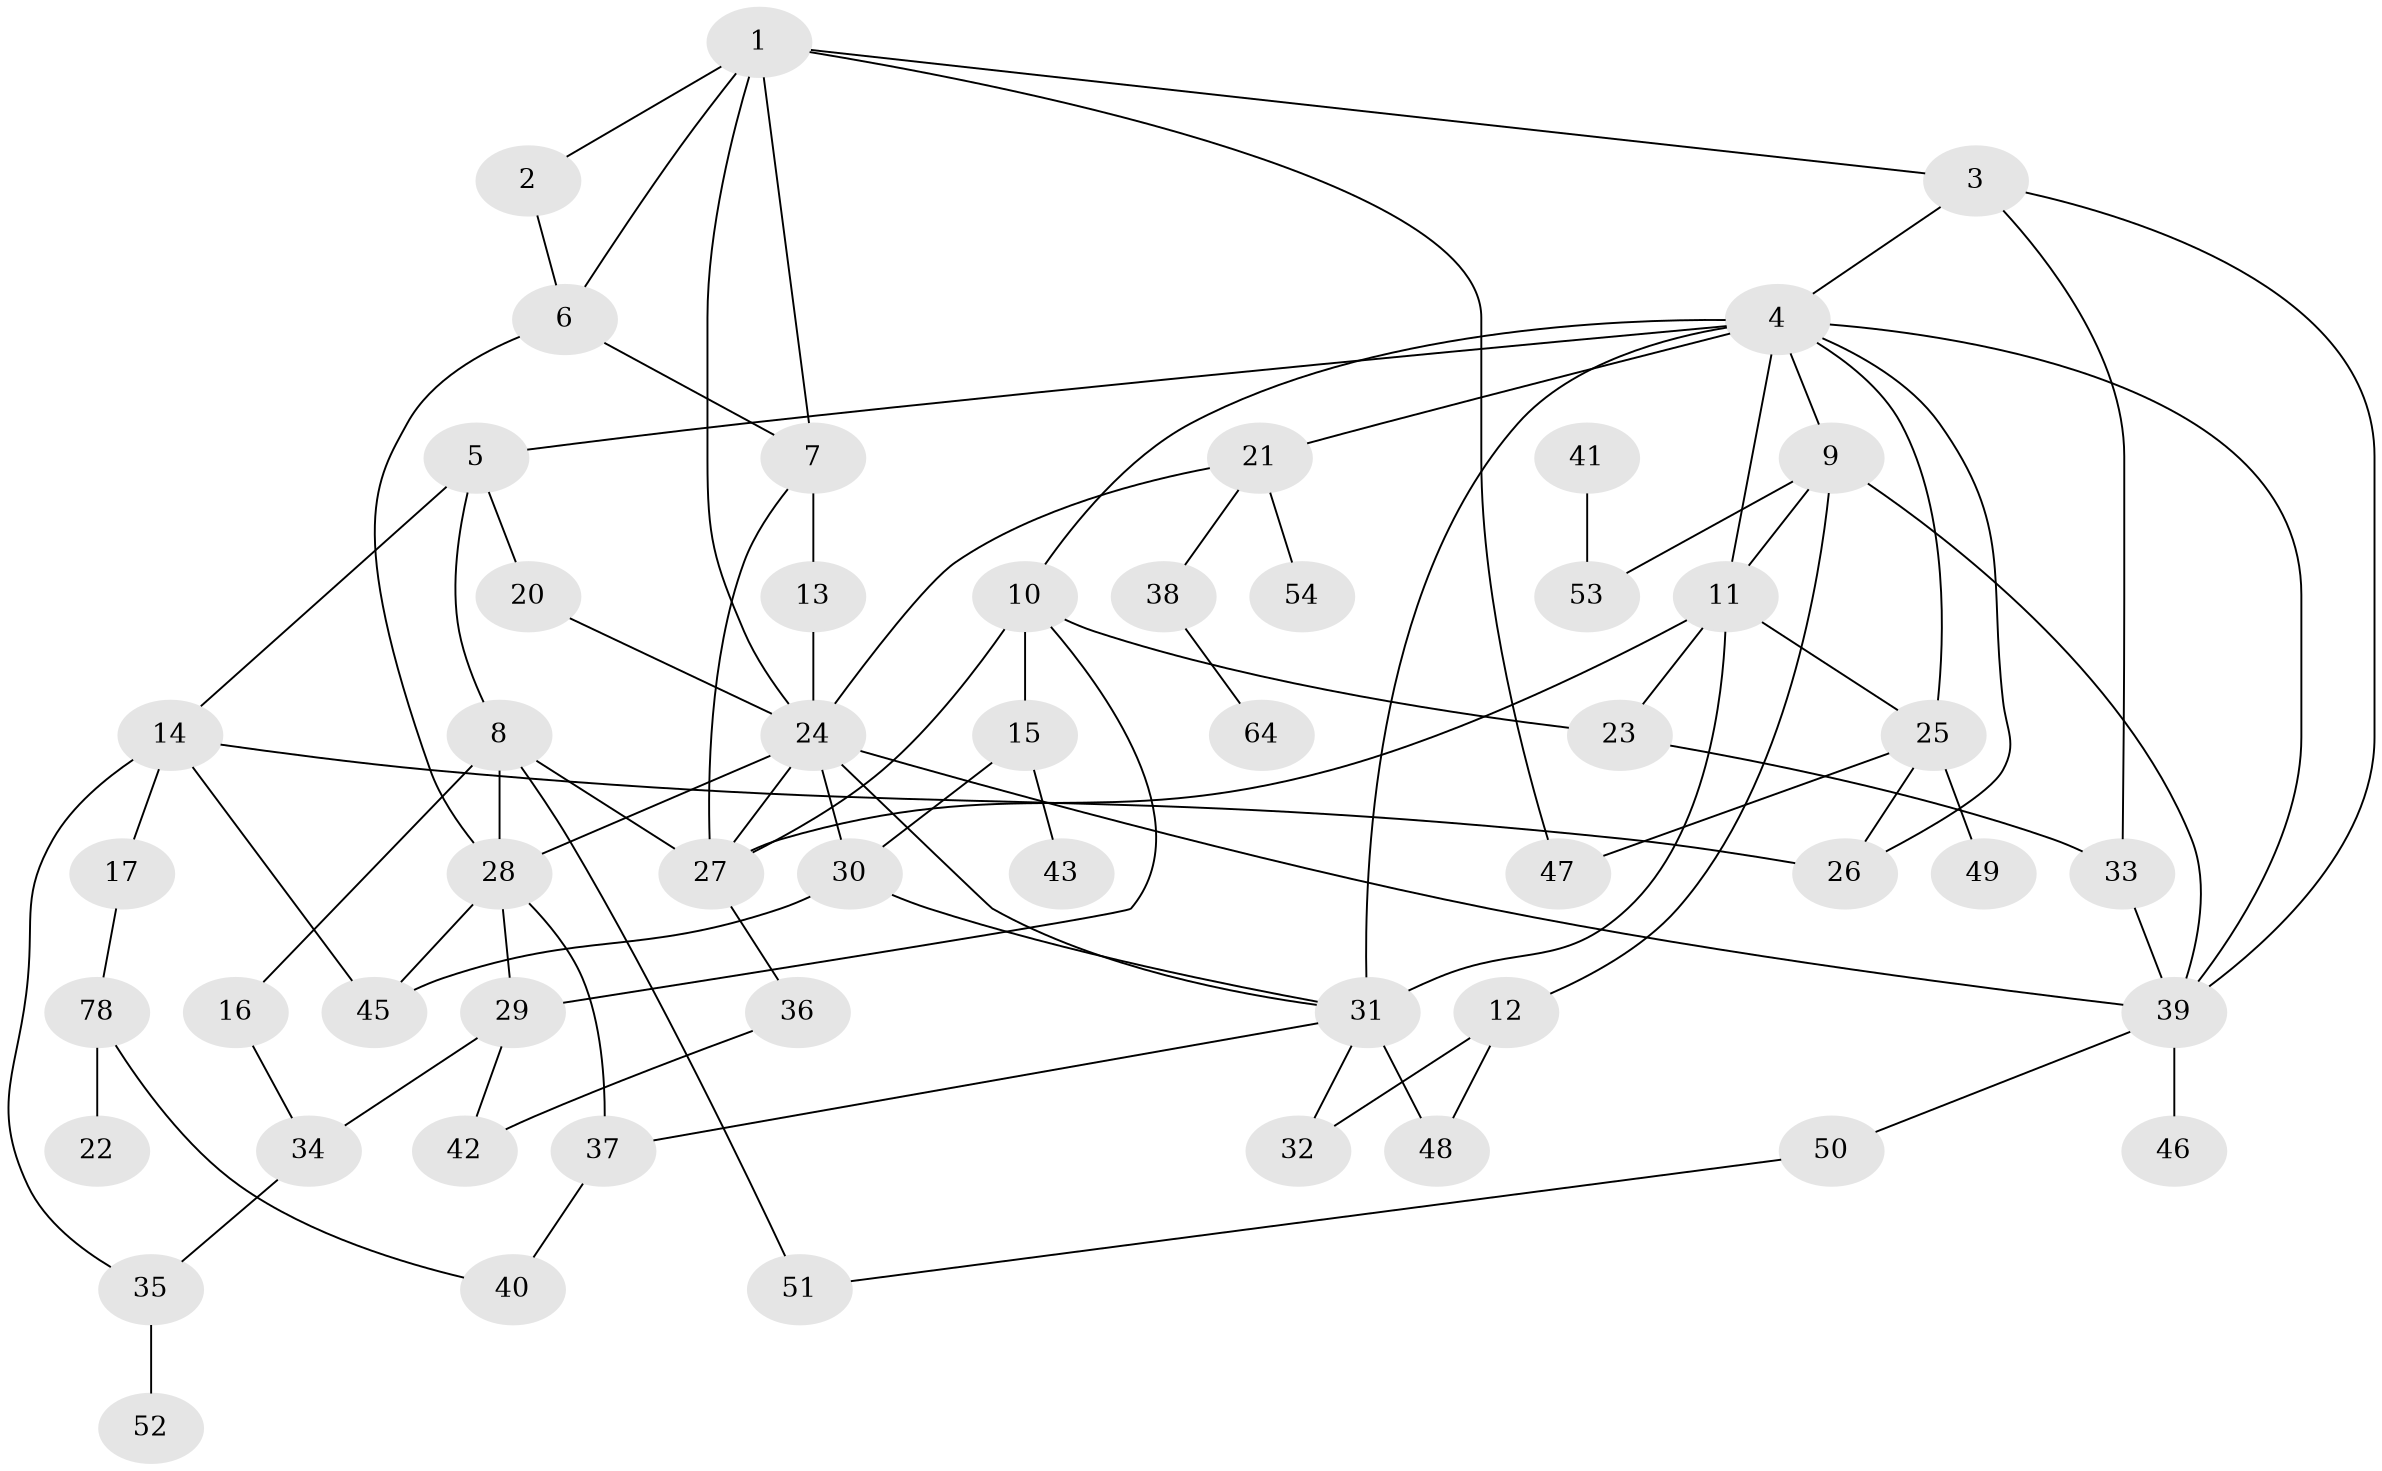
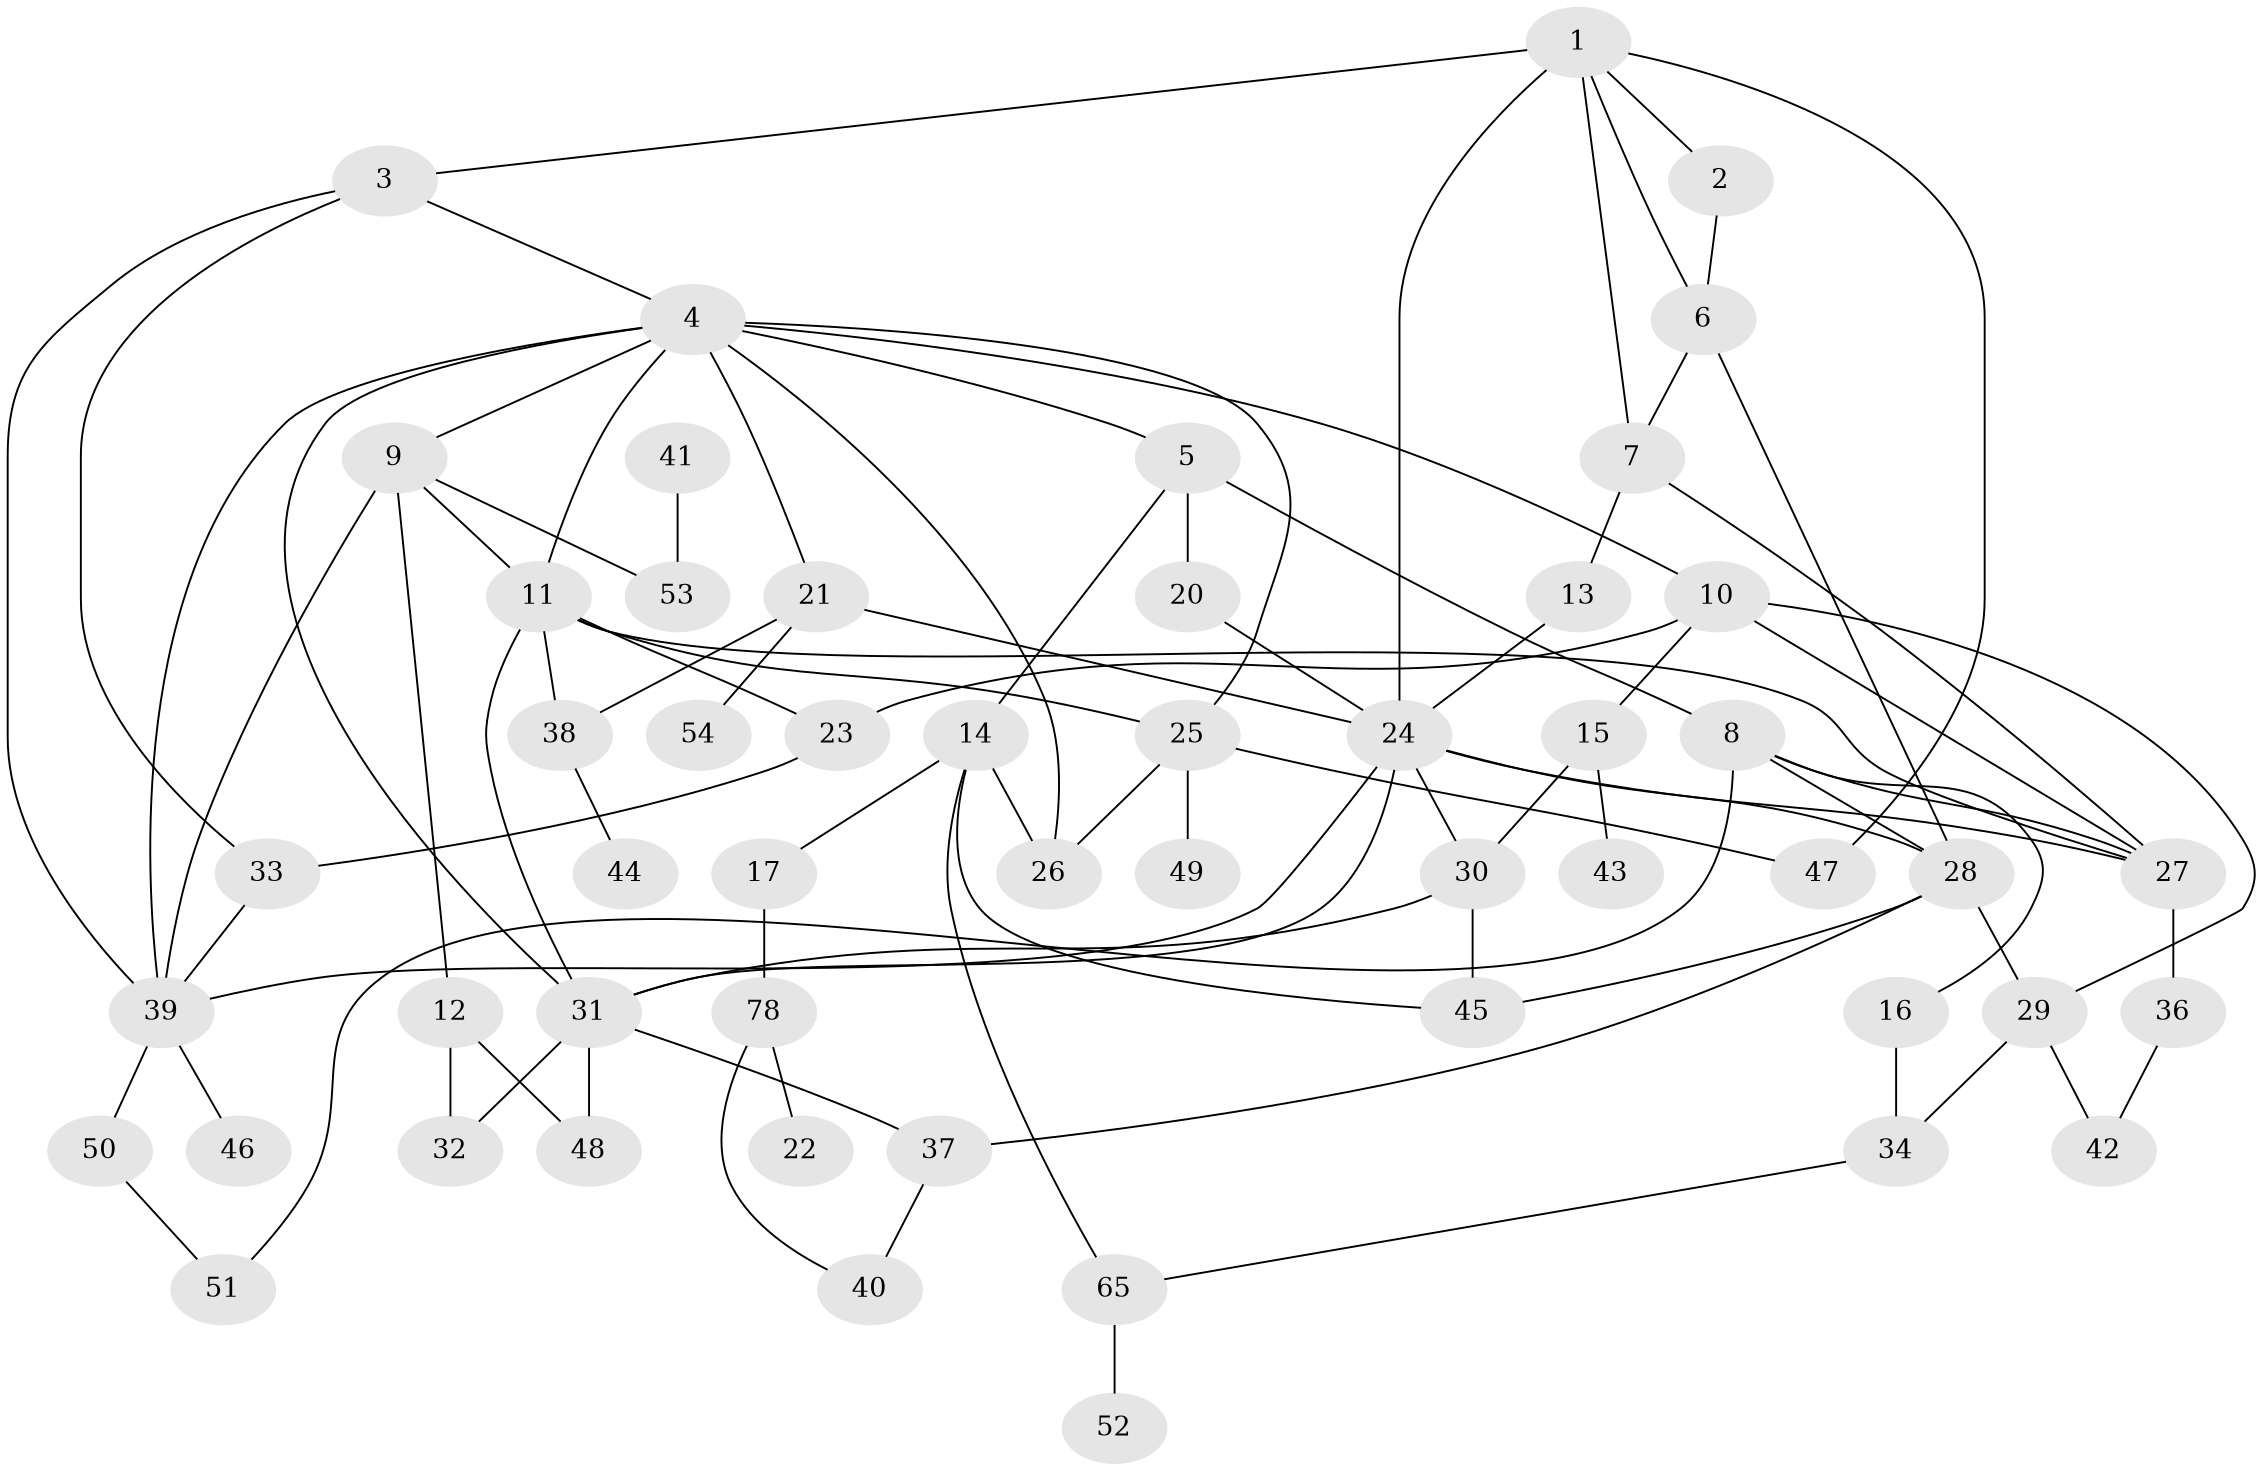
edge "11" -- "38": added
node "64": label "64" -> "44"
node "35": label "35" -> "65"
